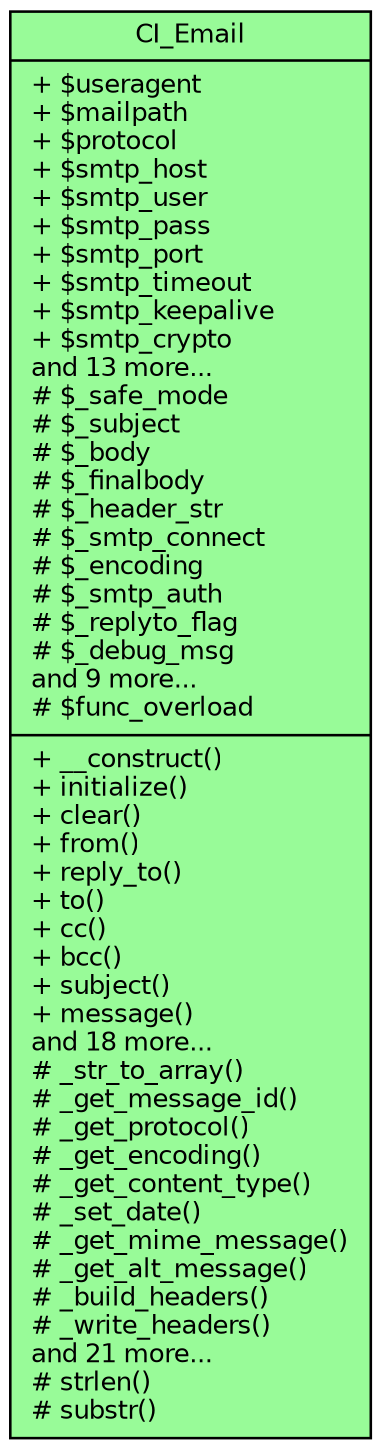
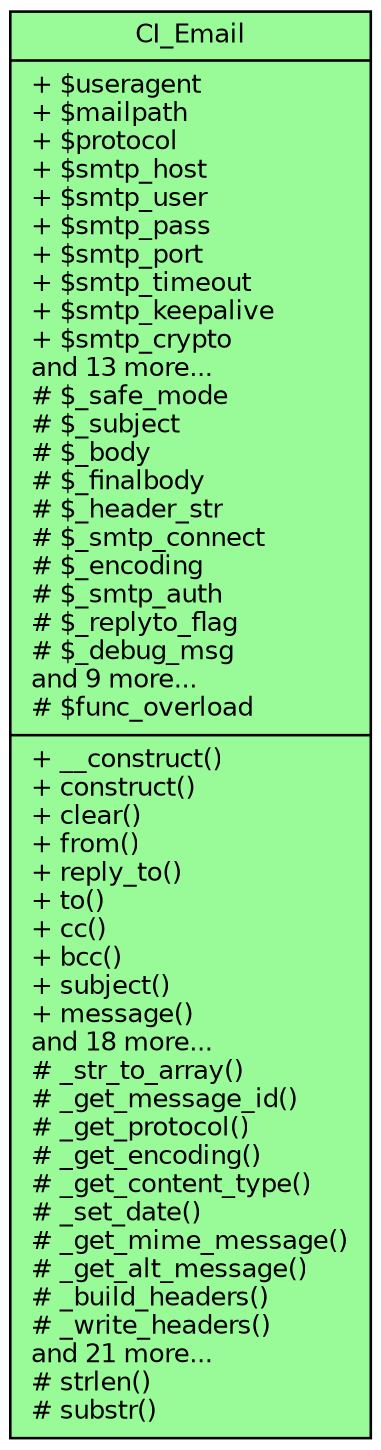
node "CI_Email": text "+ initialize()" -> "+ construct()"
